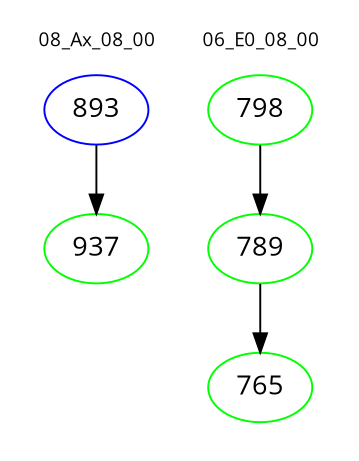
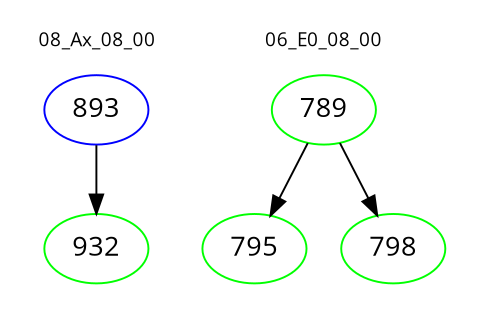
edge "798" -> "789": reversed
node "937": label "937" -> "932"
node "765": label "765" -> "795"
